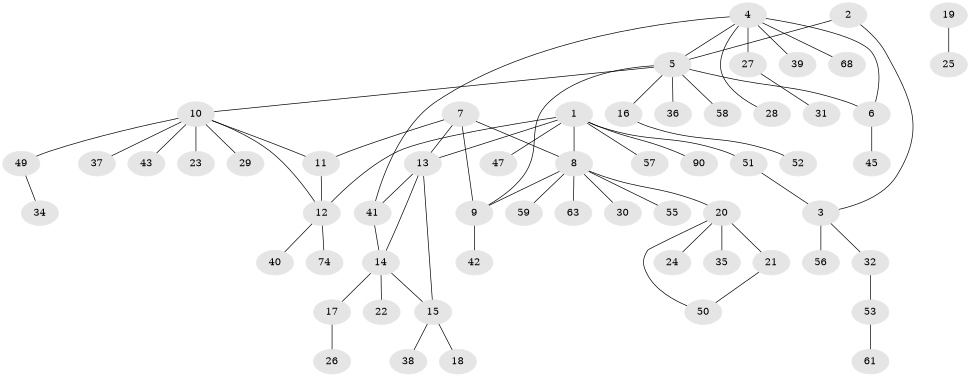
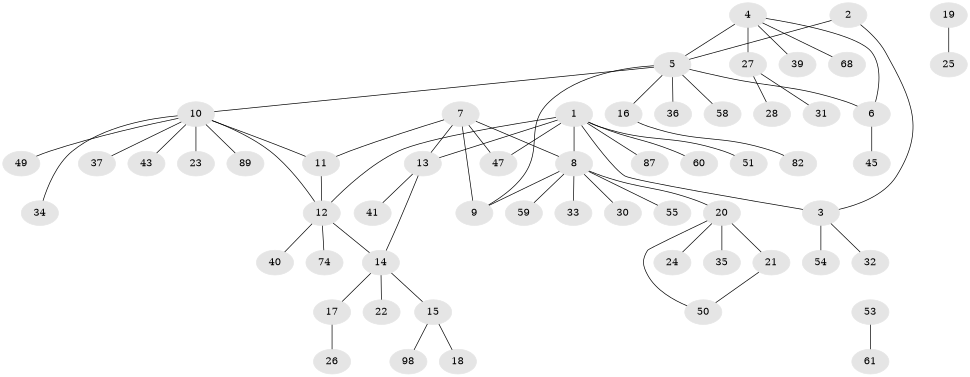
edge "4" -- "41": removed
edge "4" -- "28": now "27" -- "28"
edge "7" -- "47": added
node "29": label "29" -> "89"
node "57": label "57" -> "87"
node "90": label "90" -> "60"
node "52": label "52" -> "82"
edge "49" -- "34": now "10" -- "34"
edge "51" -- "3": now "1" -- "3"
node "63": label "63" -> "33"
edge "41" -- "14": now "12" -- "14"
edge "13" -- "15": removed
node "42": removed
node "56": label "56" -> "54"
edge "32" -- "53": removed
node "38": label "38" -> "98"
